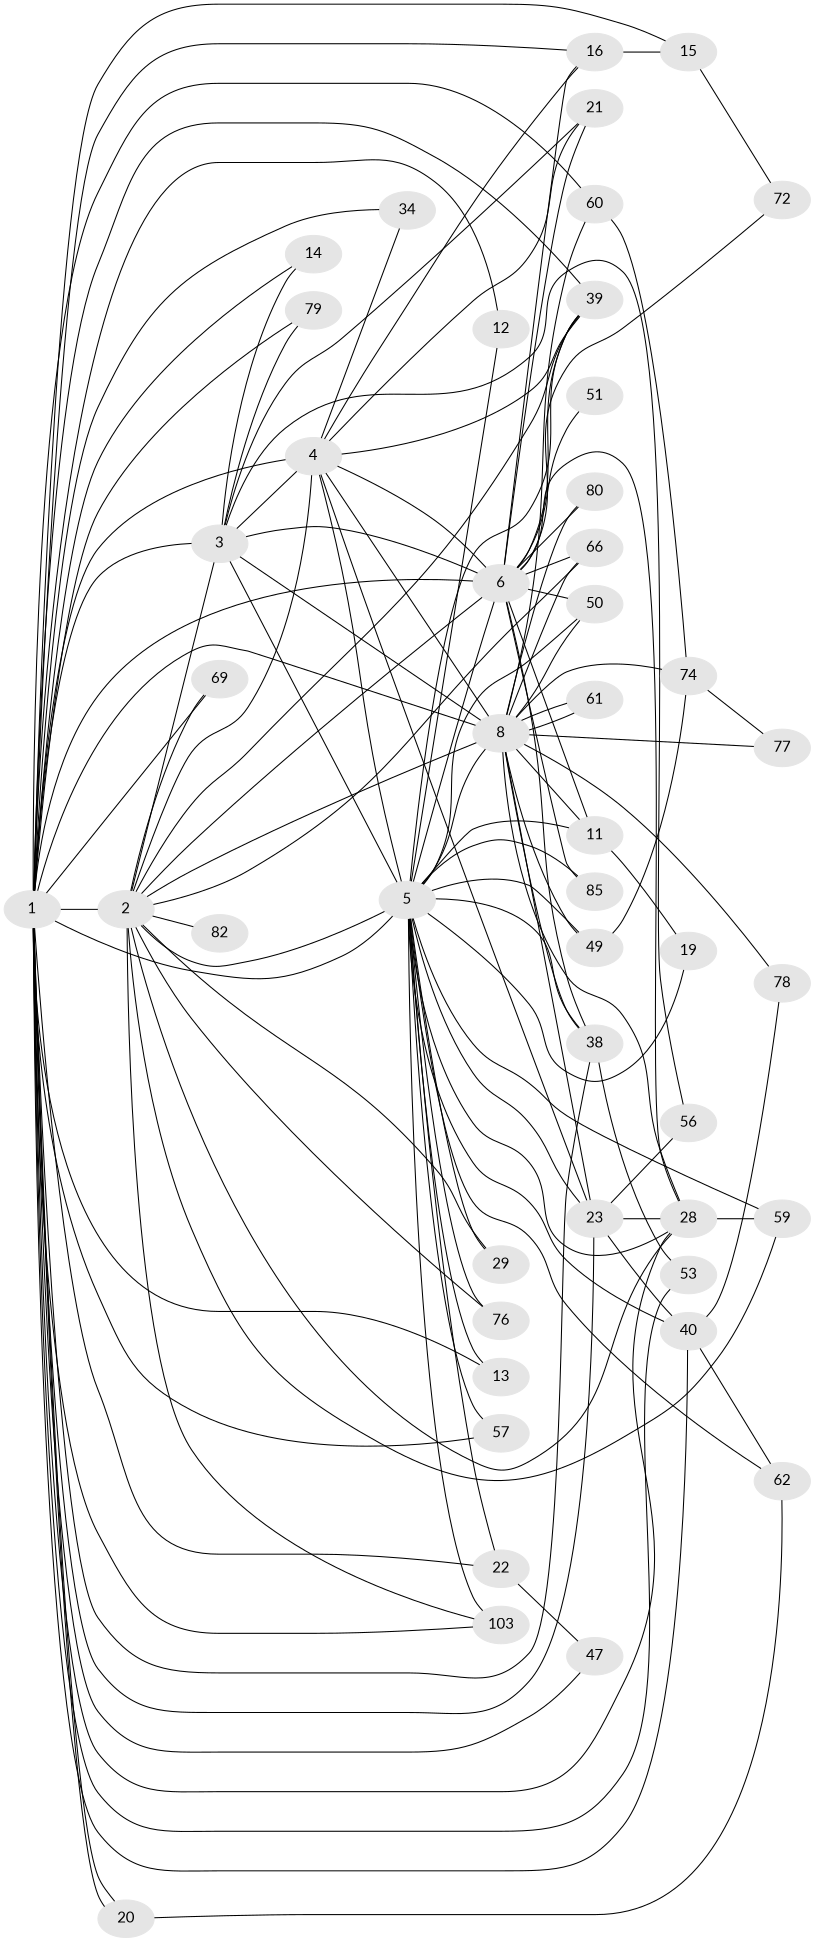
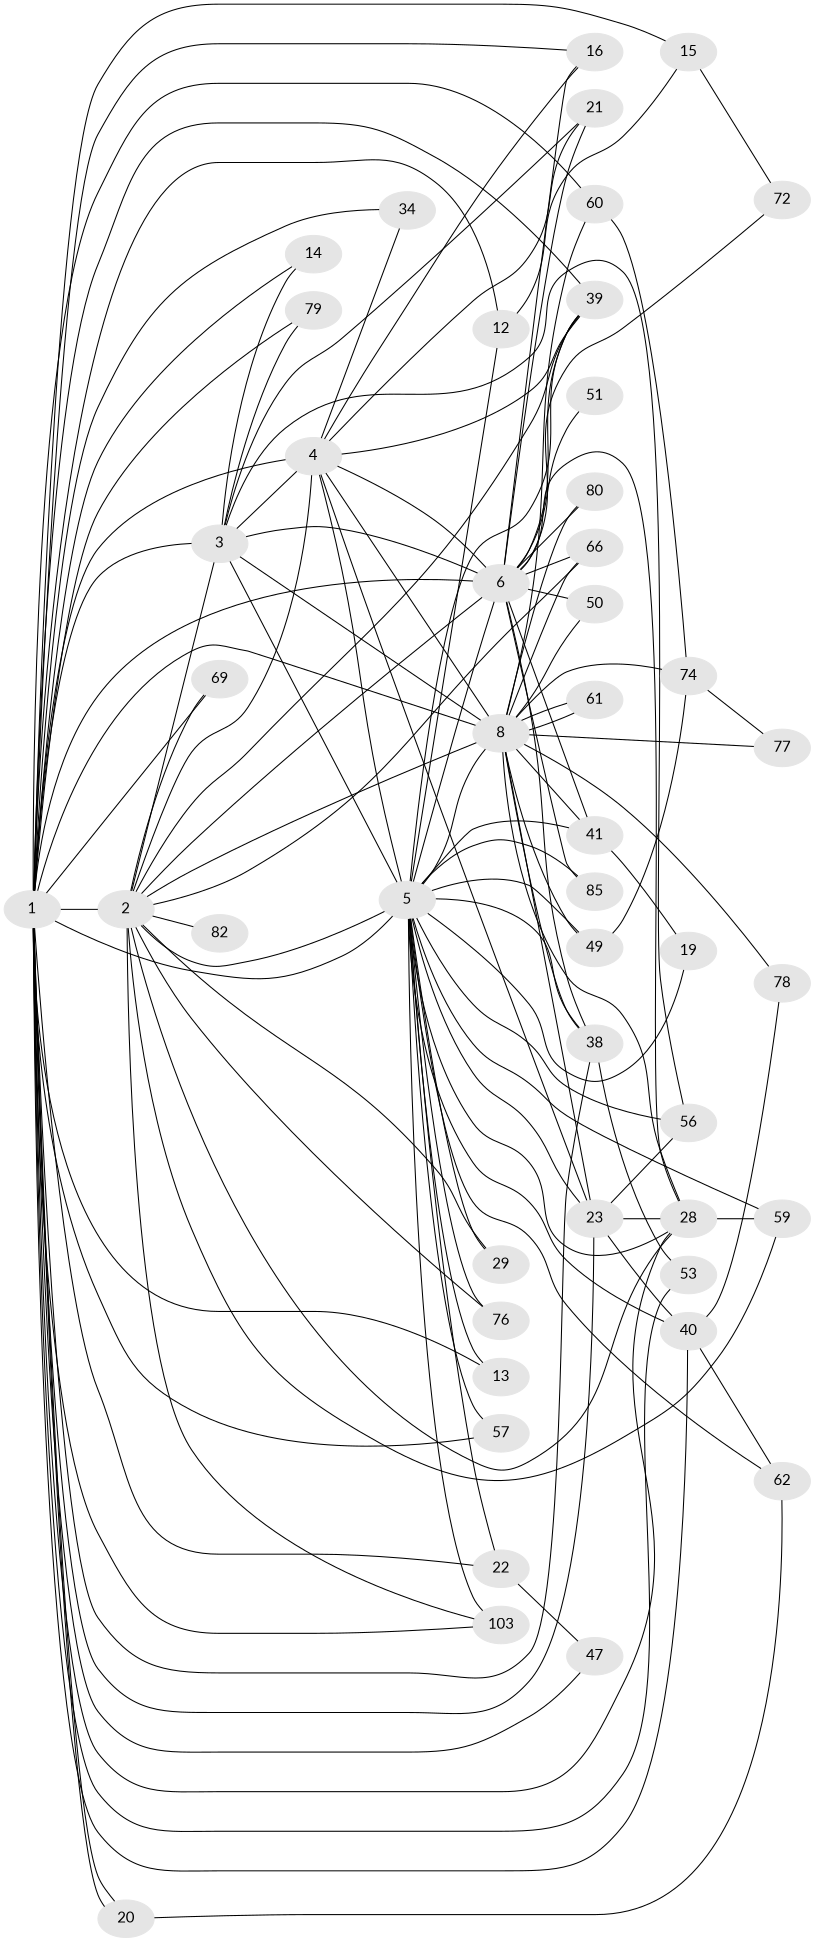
edge "16" -- "15": now "12" -- "15"
edge "50" -- "5": now "56" -- "5"
node "11": label "11" -> "41"
